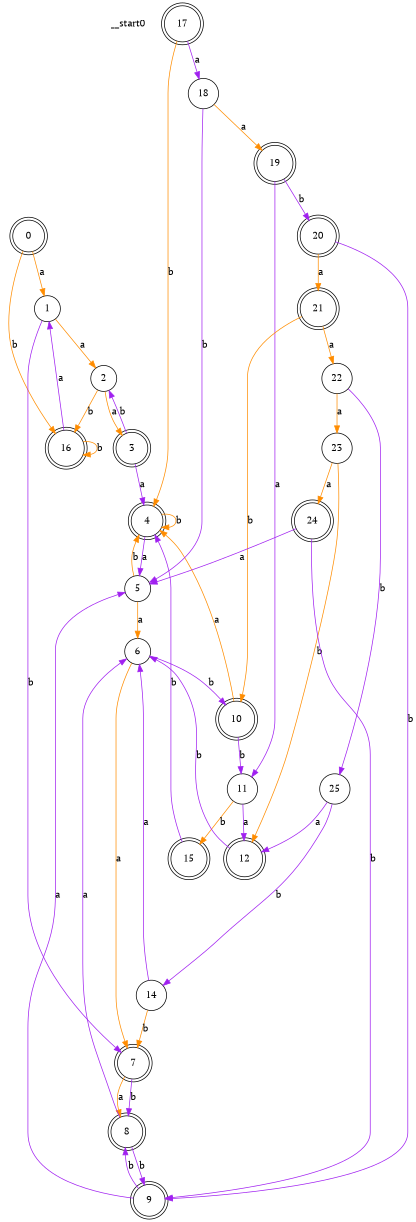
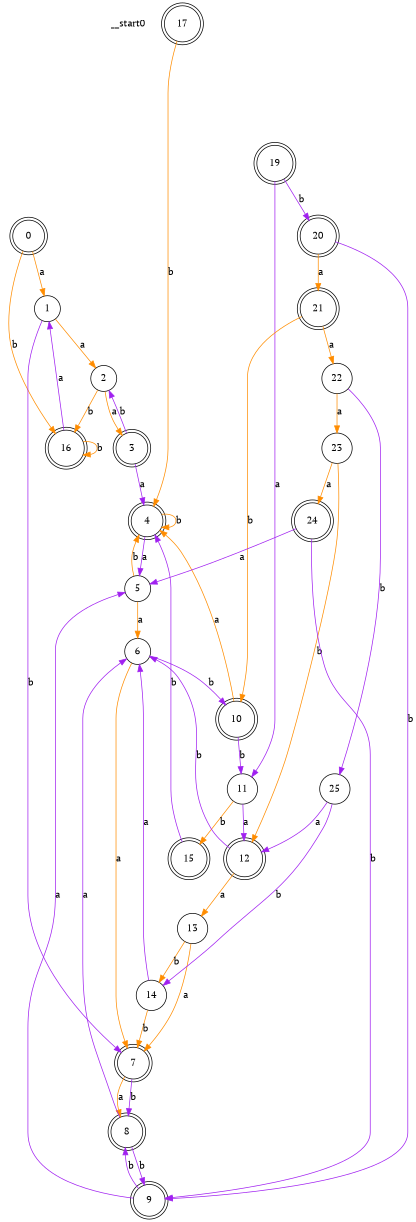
node "18": removed
node "13": added
